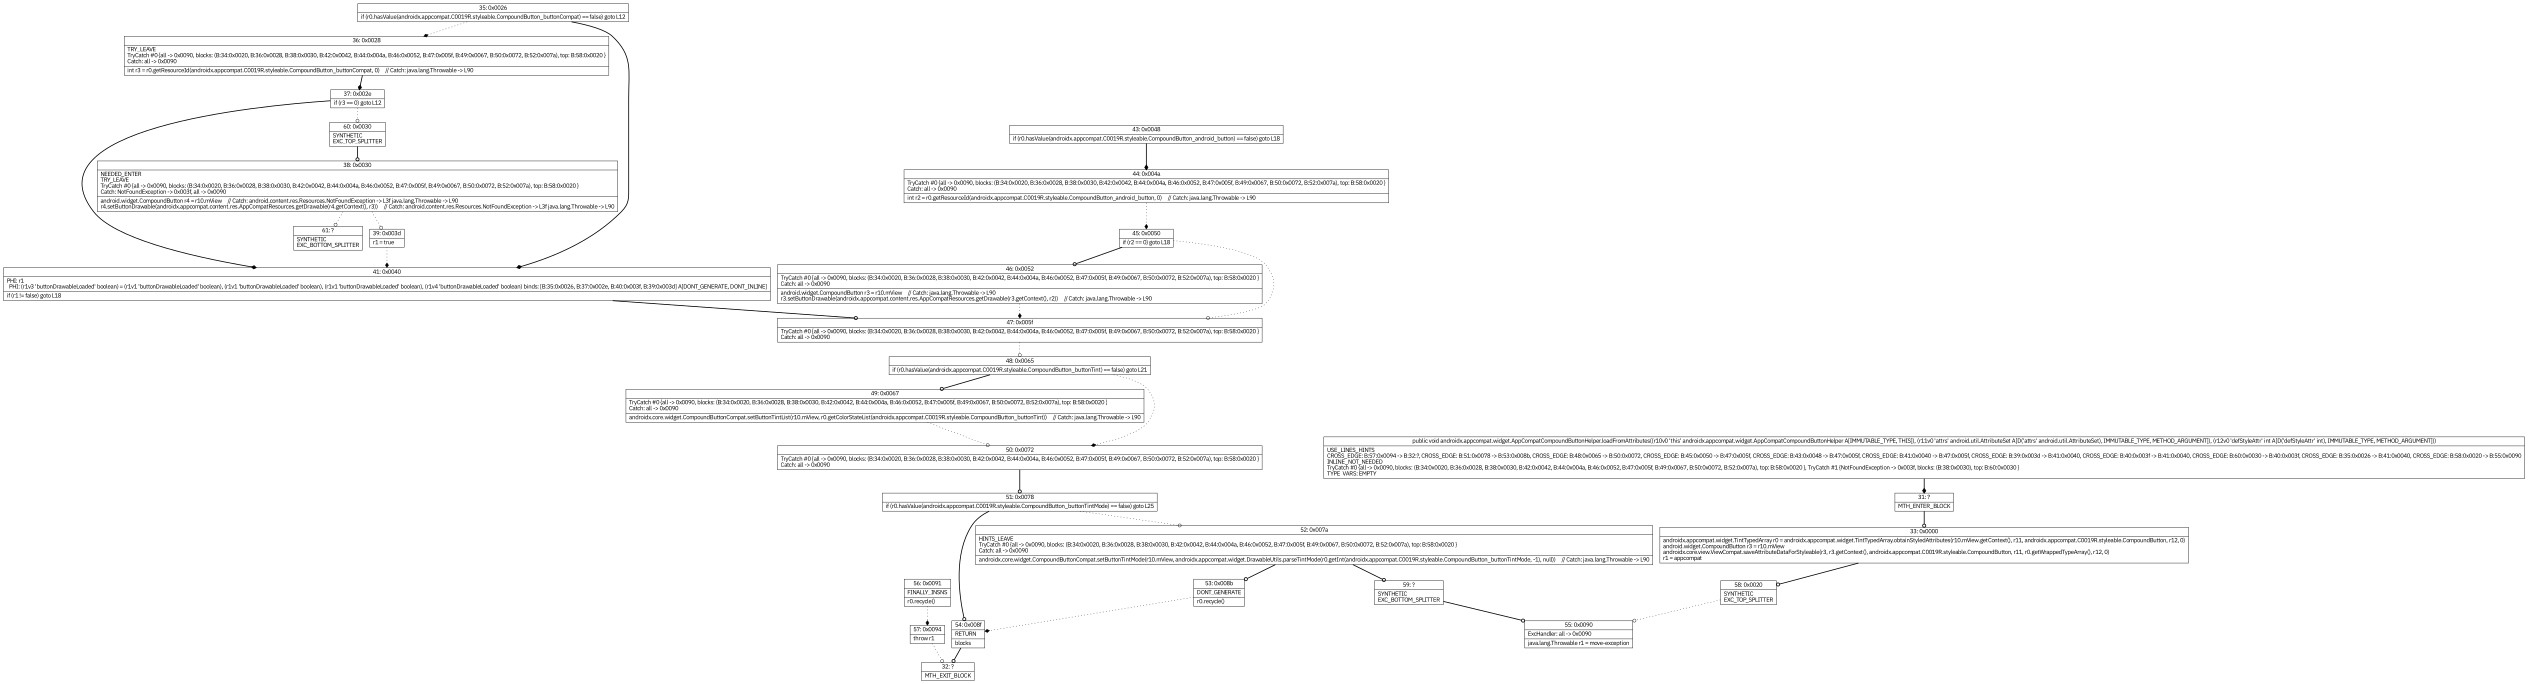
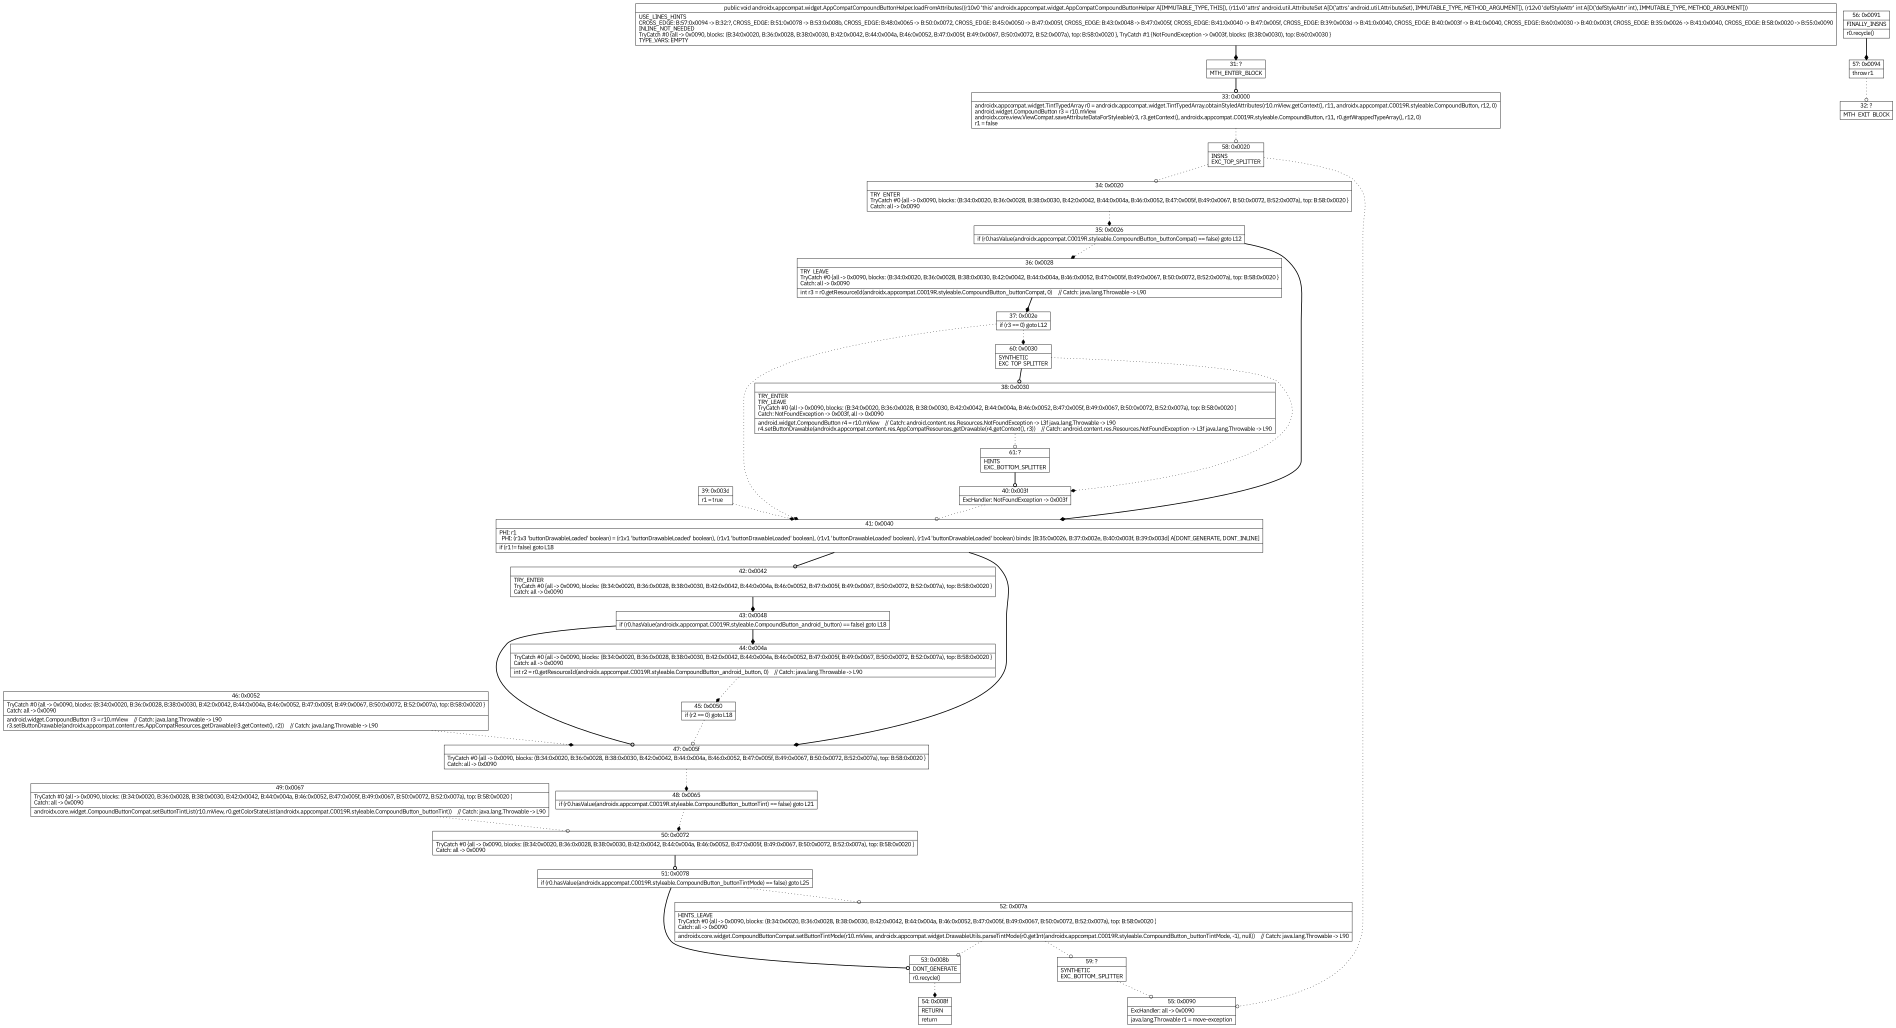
edge "37: 0x002e" -> "60: 0x0030": arrowhead odot -> diamond
edge "37: 0x002e" -> "41: 0x0040": style bold -> dotted
node "38: 0x0030": text "NEEDED_ENTER" -> "TRY_ENTER"
node "34: 0x0020": added
edge "38: 0x0030" -> "39: 0x003d": removed
node "61: ?": text "SYNTHETIC" -> "HINTS"
edge "45: 0x0050" -> "46: 0x0052": removed
edge "41: 0x0040" -> "47: 0x005f": arrowhead odot -> diamond
edge "47: 0x005f" -> "48: 0x0065": arrowhead odot -> diamond
edge "48: 0x0065" -> "49: 0x0067": removed
node "40: 0x003f": added
node "33: 0x0000": text "r1 = appcompat" -> "r1 = false"
edge "51: 0x0078" -> "54: 0x008f": now "51: 0x0078" -> "53: 0x008b"
edge "52: 0x007a" -> "53: 0x008b": style bold -> dotted
edge "52: 0x007a" -> "59: ?": style bold -> dotted
edge "33: 0x0000" -> "58: 0x0020": style bold -> dotted
node "42: 0x0042": added
node "58: 0x0020": text "SYNTHETIC" -> "INSNS"
edge "59: ?" -> "55: 0x0090": style bold -> dotted
edge "56: 0x0091" -> "57: 0x0094": style dotted -> bold
node "54: 0x008f": text "blocks" -> "return"
edge "54: 0x008f" -> "32: ?": removed
edge "43: 0x0048" -> "47: 0x005f": added
